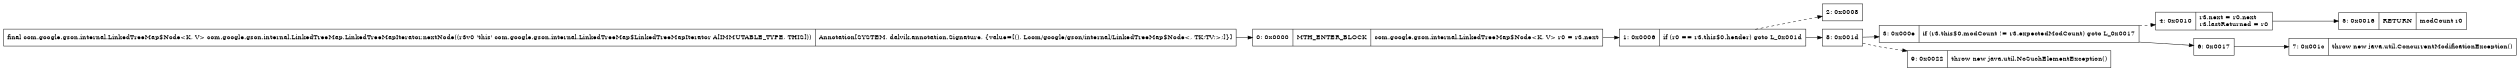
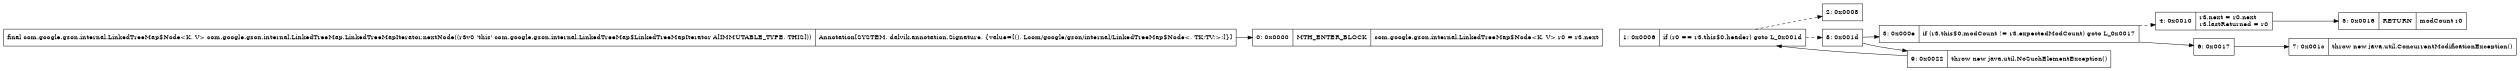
edge "0: 0x0000" -> "1: 0x0006": now "9: 0x0022" -> "1: 0x0006"
edge "1: 0x0006" -> "8: 0x001d": style solid -> dashed
edge "8: 0x001d" -> "9: 0x0022": style dashed -> solid
